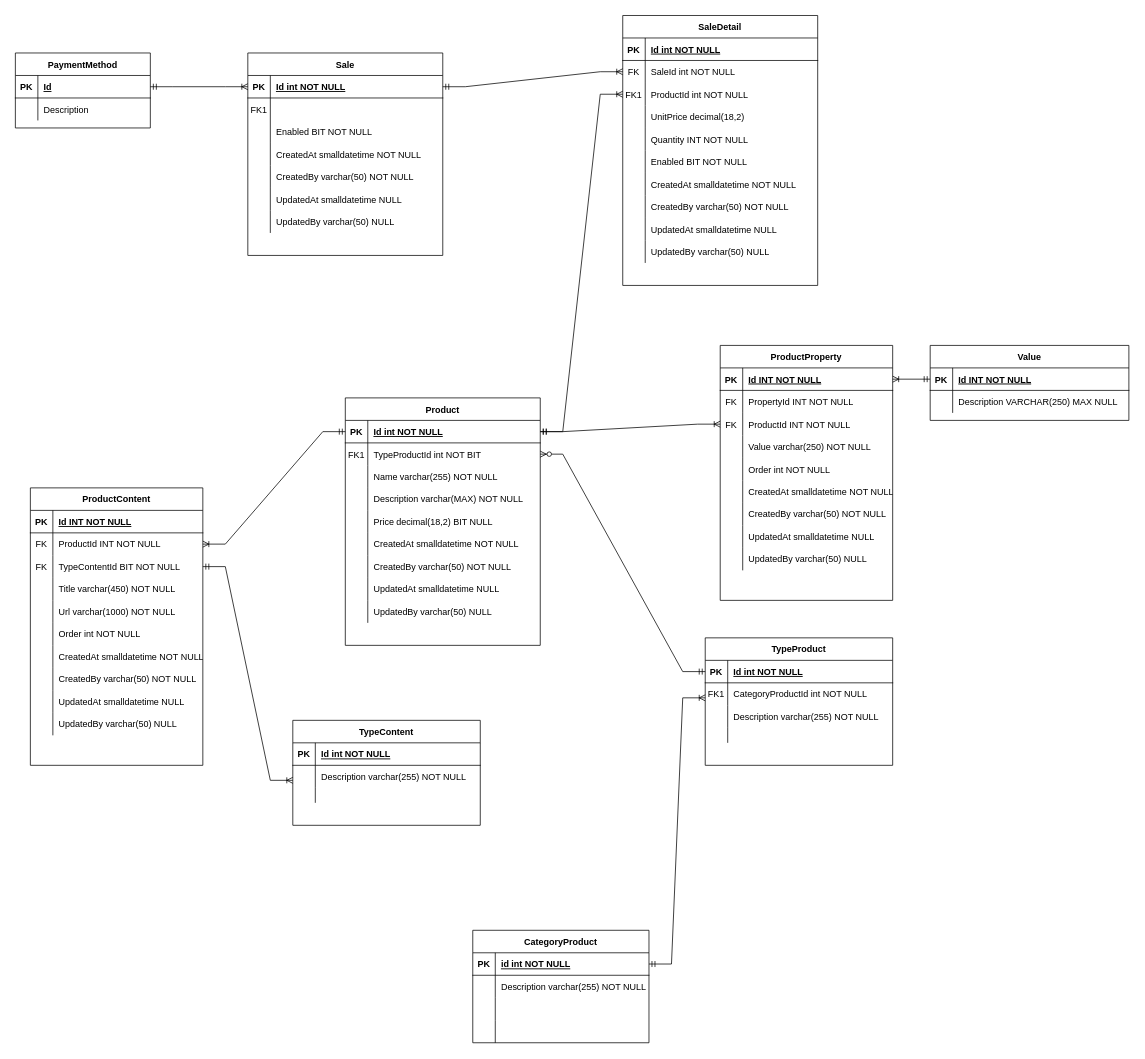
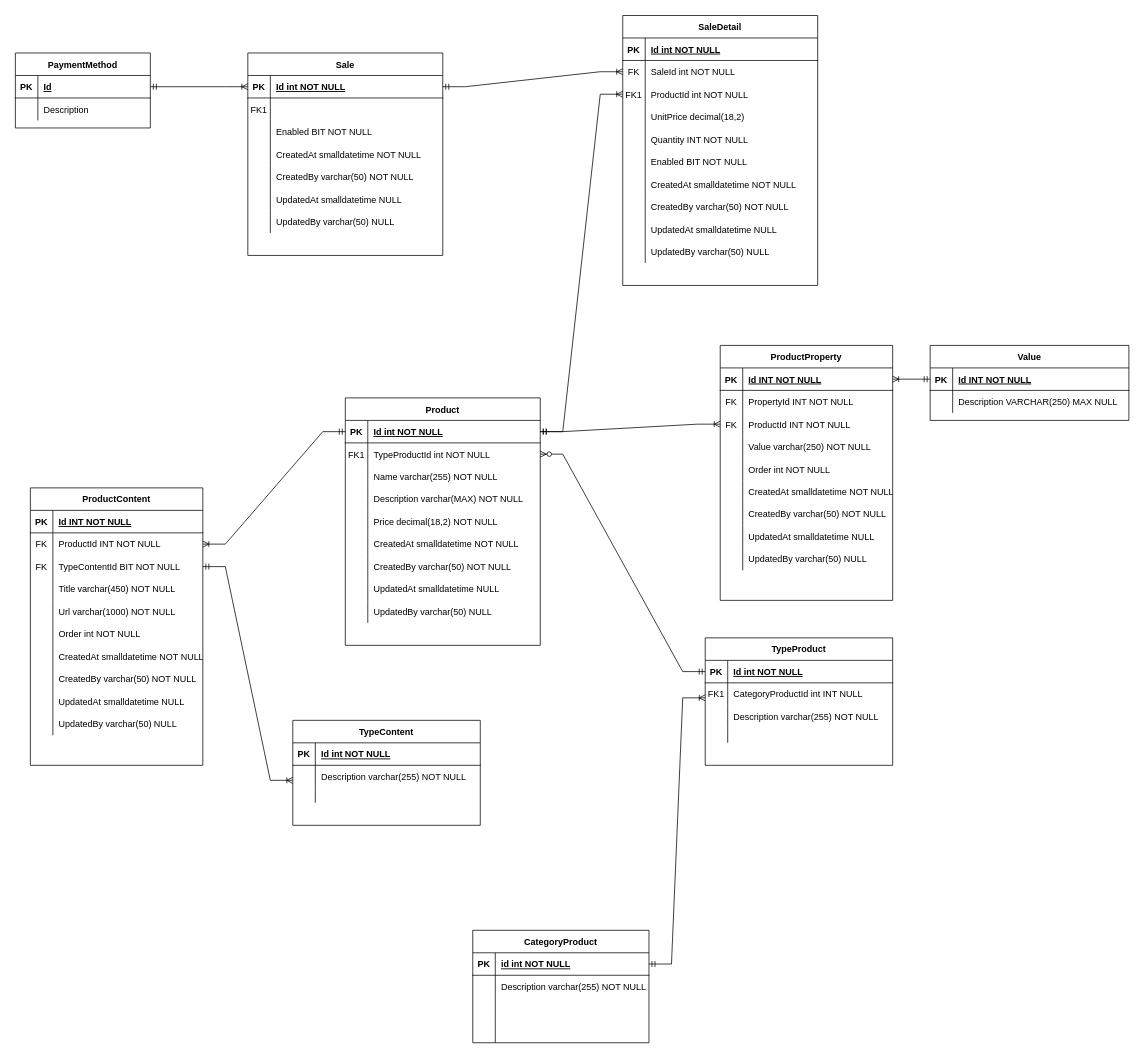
node "TypeProductId int NOT BIT": label "TypeProductId int NOT BIT" -> "TypeProductId int NOT NULL"
node "Price decimal(18,2) BIT NULL": label "Price decimal(18,2) BIT NULL" -> "Price decimal(18,2) NOT NULL"
node "CategoryProductId int NOT NULL": label "CategoryProductId int NOT NULL" -> "CategoryProductId int INT NULL"
